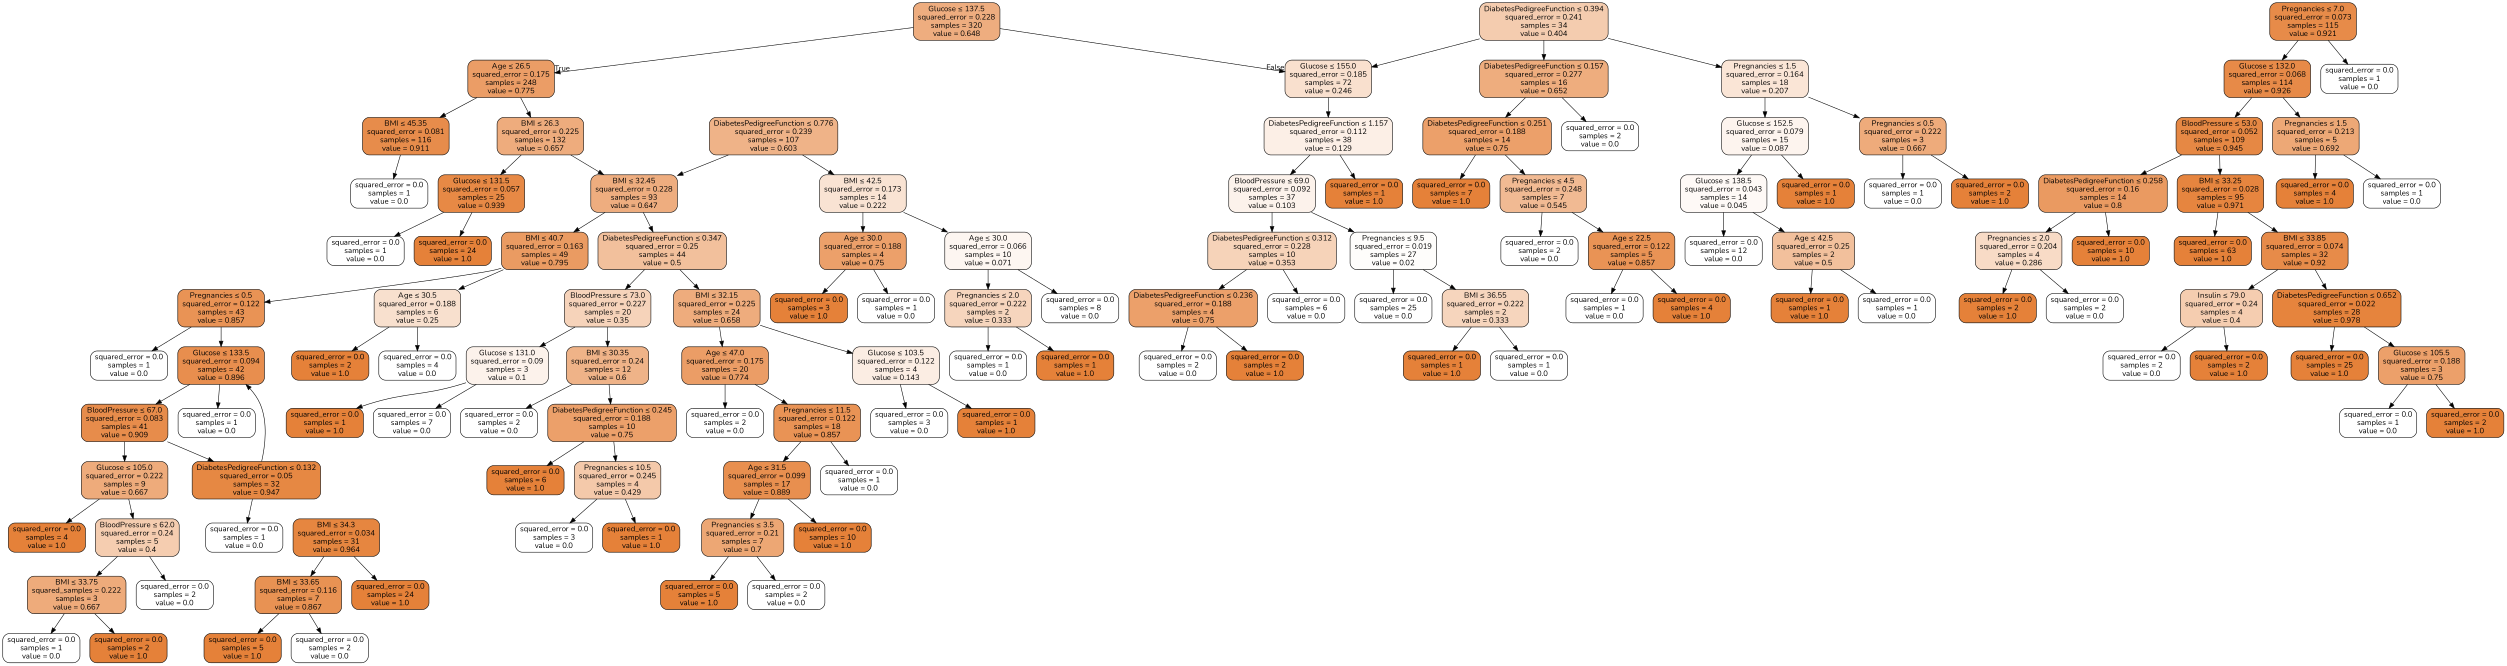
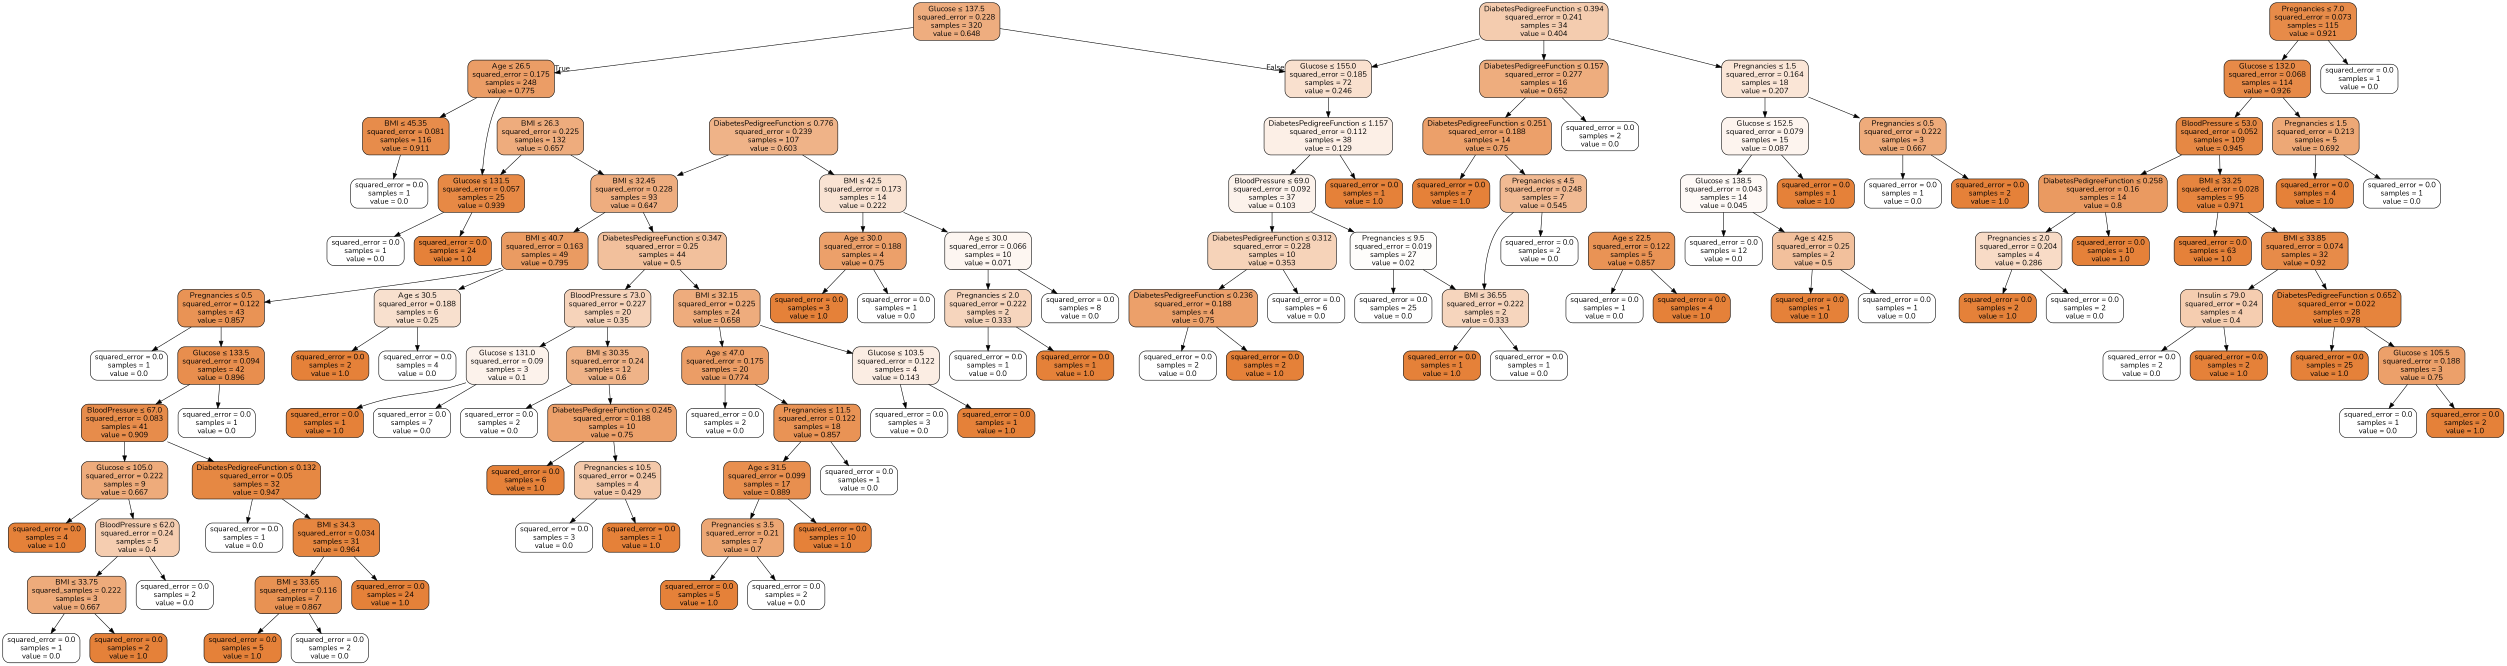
edge "Age ≤ 26.5" -> "BMI ≤ 26.3": now "Age ≤ 26.5" -> "Glucose ≤ 131.5"
edge "Pregnancies ≤ 4.5" -> "Age ≤ 22.5": now "Pregnancies ≤ 4.5" -> "BMI ≤ 36.55"
edge "DiabetesPedigreeFunction ≤ 0.132" -> "Glucose ≤ 133.5": now "DiabetesPedigreeFunction ≤ 0.132" -> "BMI ≤ 34.3"
